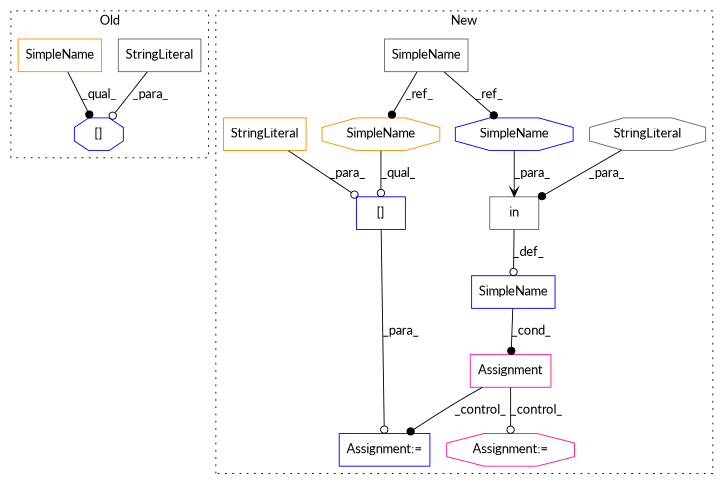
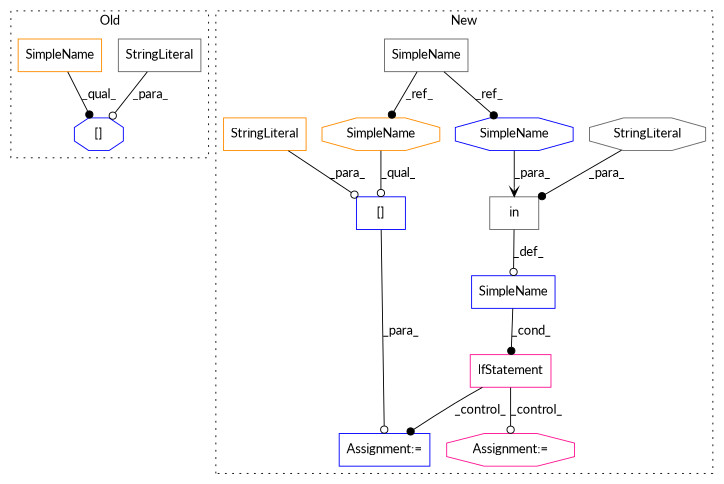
node "Assignment": label "Assignment" -> "IfStatement"
